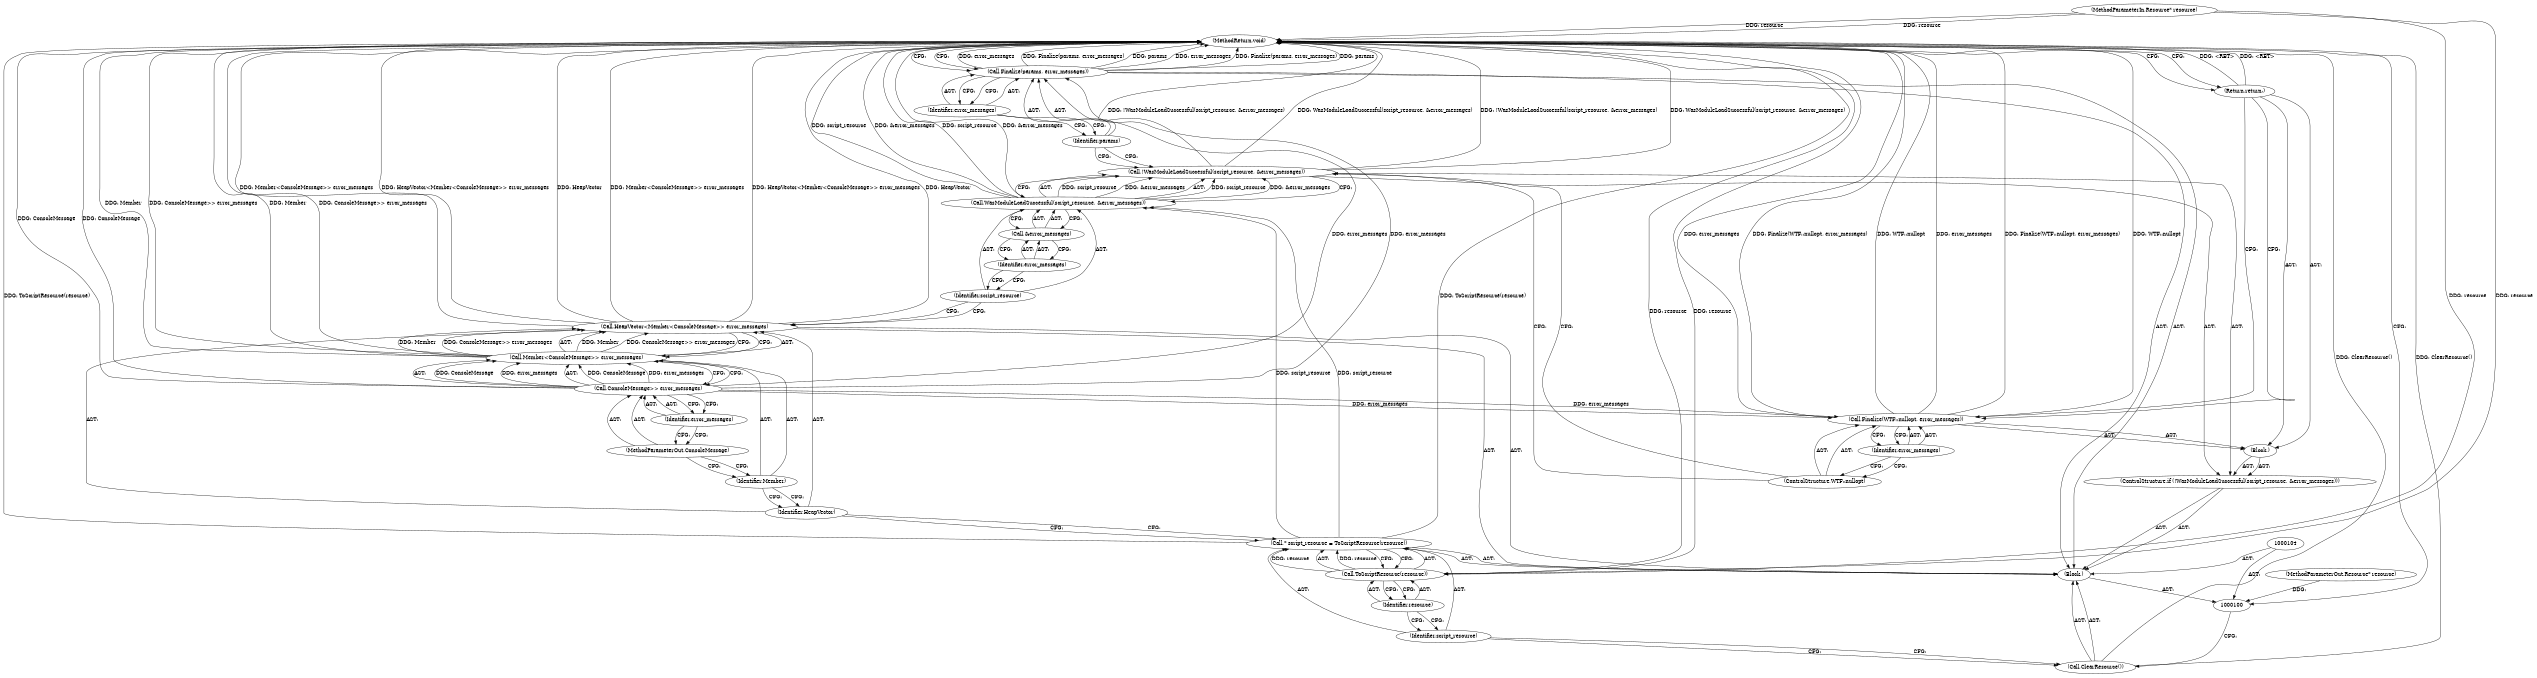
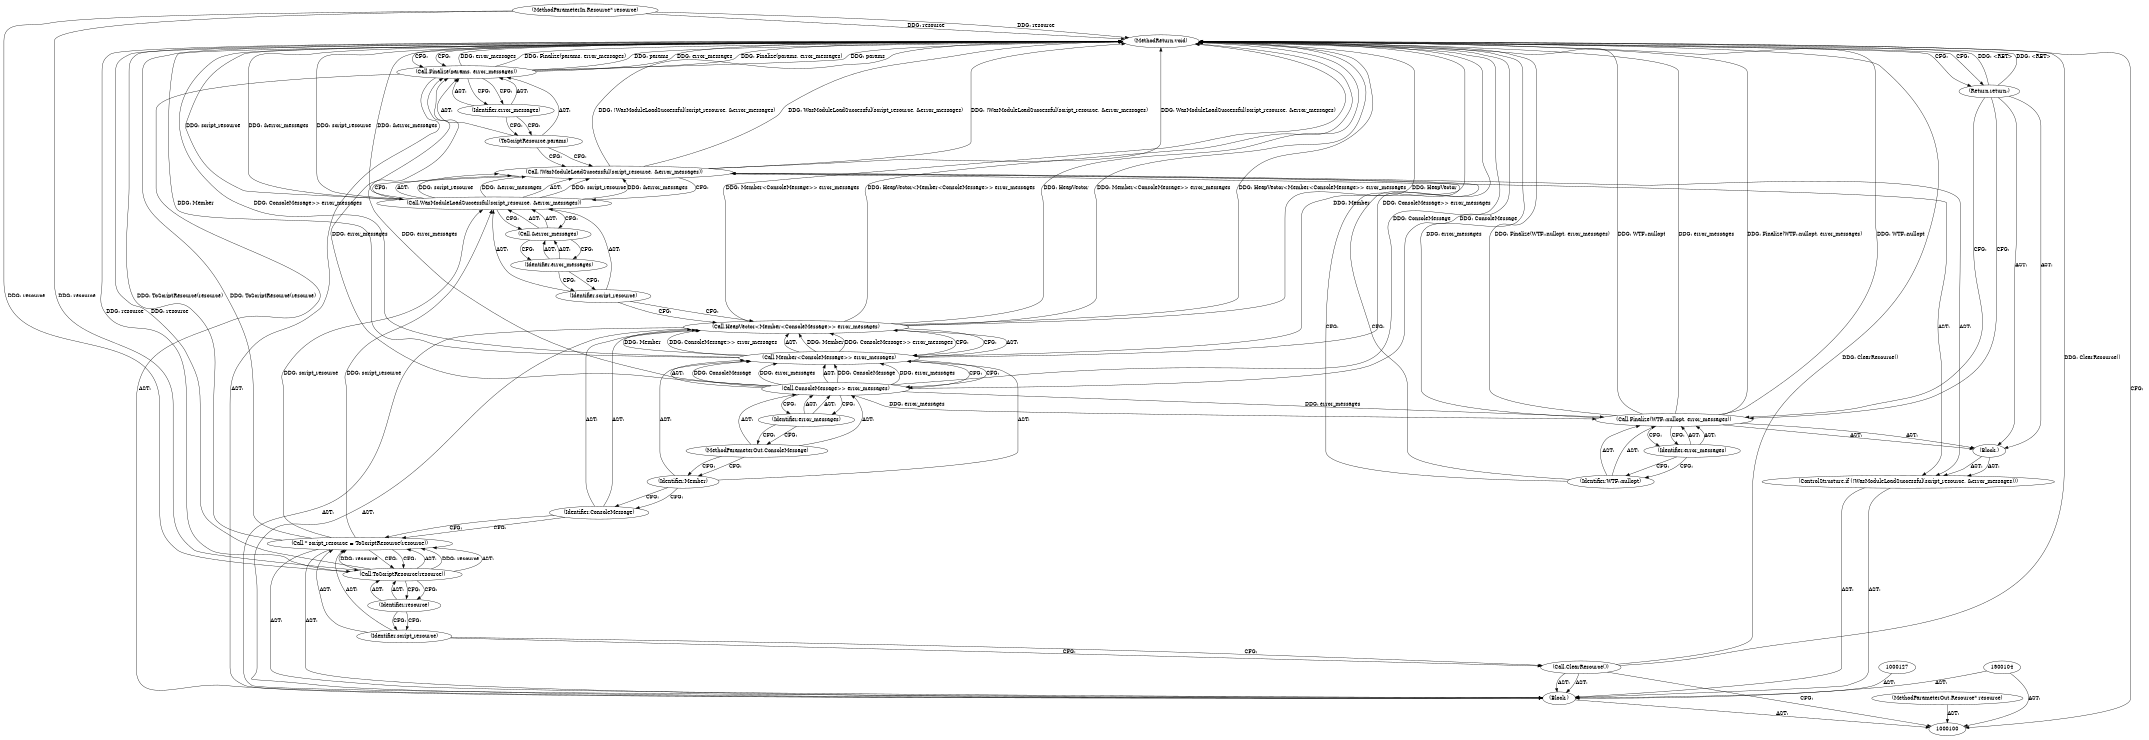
node "(Identifier,params)": label "(Identifier,params)" -> "(ToScriptResource,params)"
node "(ControlStructure,WTF::nullopt)": label "(ControlStructure,WTF::nullopt)" -> "(Identifier,WTF::nullopt)"
node "(Identifier,HeapVector)": label "(Identifier,HeapVector)" -> "(Identifier,ConsoleMessage)"
node "1000104": label "1000104" -> "1900104"
edge "(MethodParameterOut,Resource* resource)" -> "1000100": label "DDG: " -> "AST: "
edge "1000100" -> "(Call,ClearResource())": reversed
node "1000127": added
